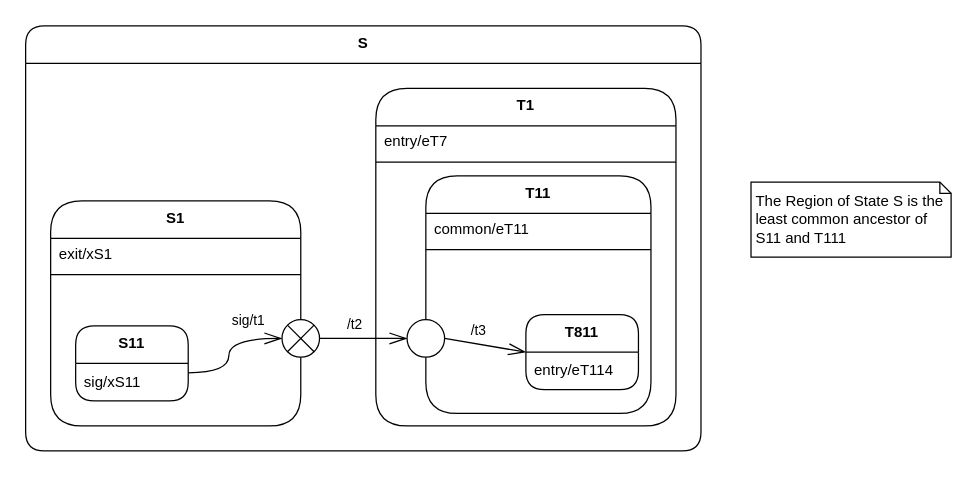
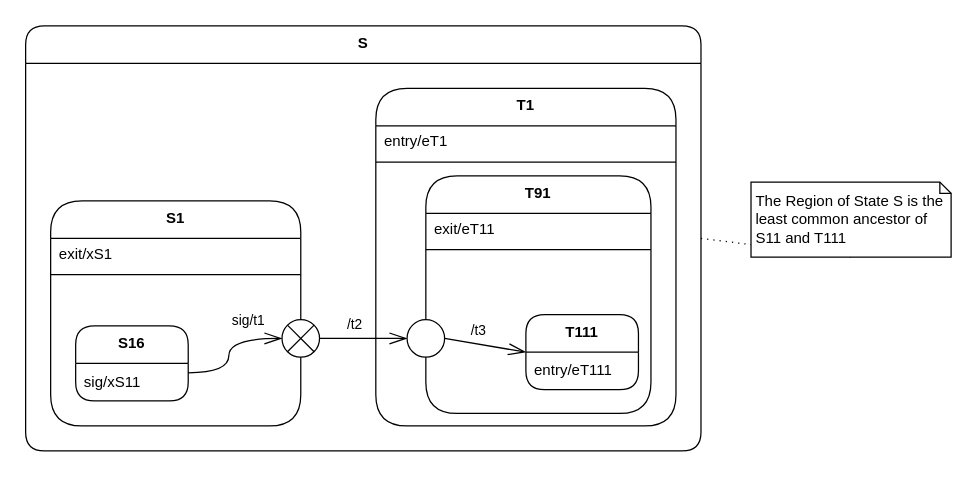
node "entry/eT7": label "entry/eT7" -> "entry/eT1"
node "T11": label "T11" -> "T91"
node "common/eT11": label "common/eT11" -> "exit/eT11"
edge "The Region of State S is the least common ancestor of S11 and T111" -- "S": added
node "T811": label "T811" -> "T111"
node "S11": label "S11" -> "S16"
node "entry/eT114": label "entry/eT114" -> "entry/eT111"
